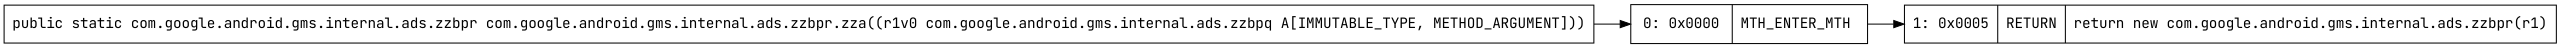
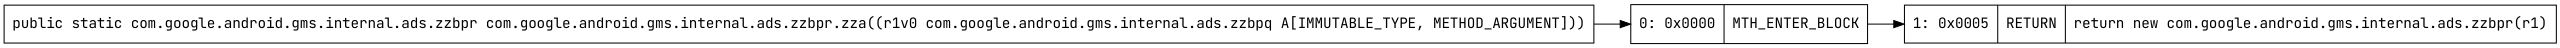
node "0: 0x0000": text "MTH_ENTER_MTH" -> "MTH_ENTER_BLOCK"
